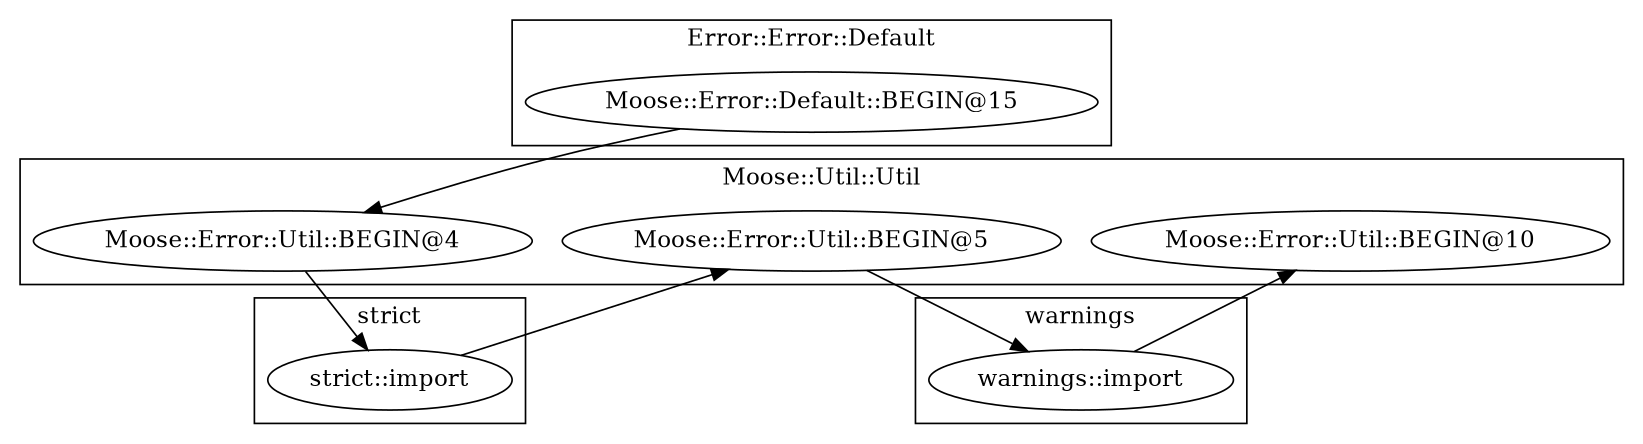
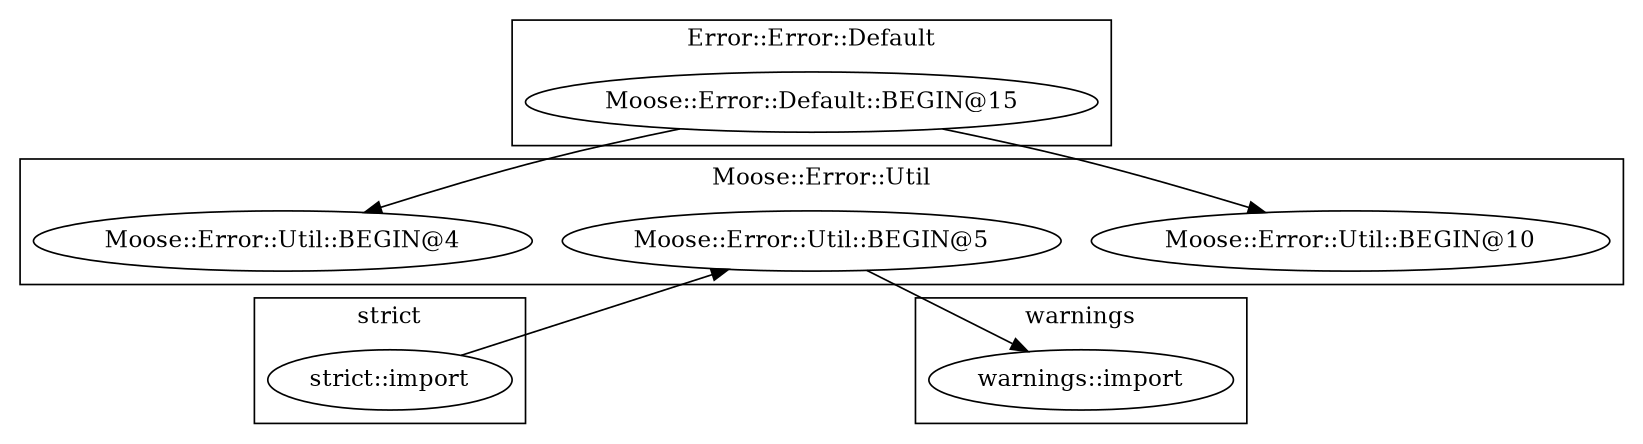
cluster "Moose::Util::Util": label "Moose::Util::Util" -> "Moose::Error::Util"
edge "Moose::Error::Util::BEGIN@4" -> "strict::import": removed
edge "warnings::import" -> "Moose::Error::Util::BEGIN@10": now "Moose::Error::Default::BEGIN@15" -> "Moose::Error::Util::BEGIN@10"
